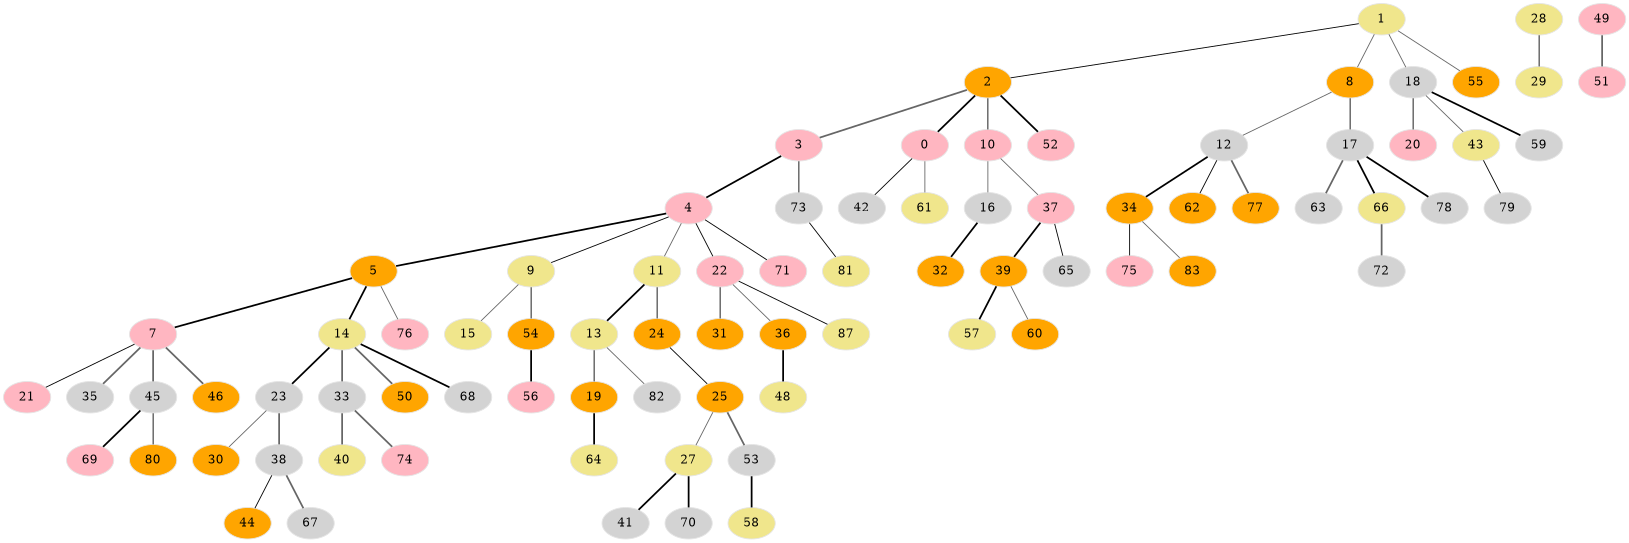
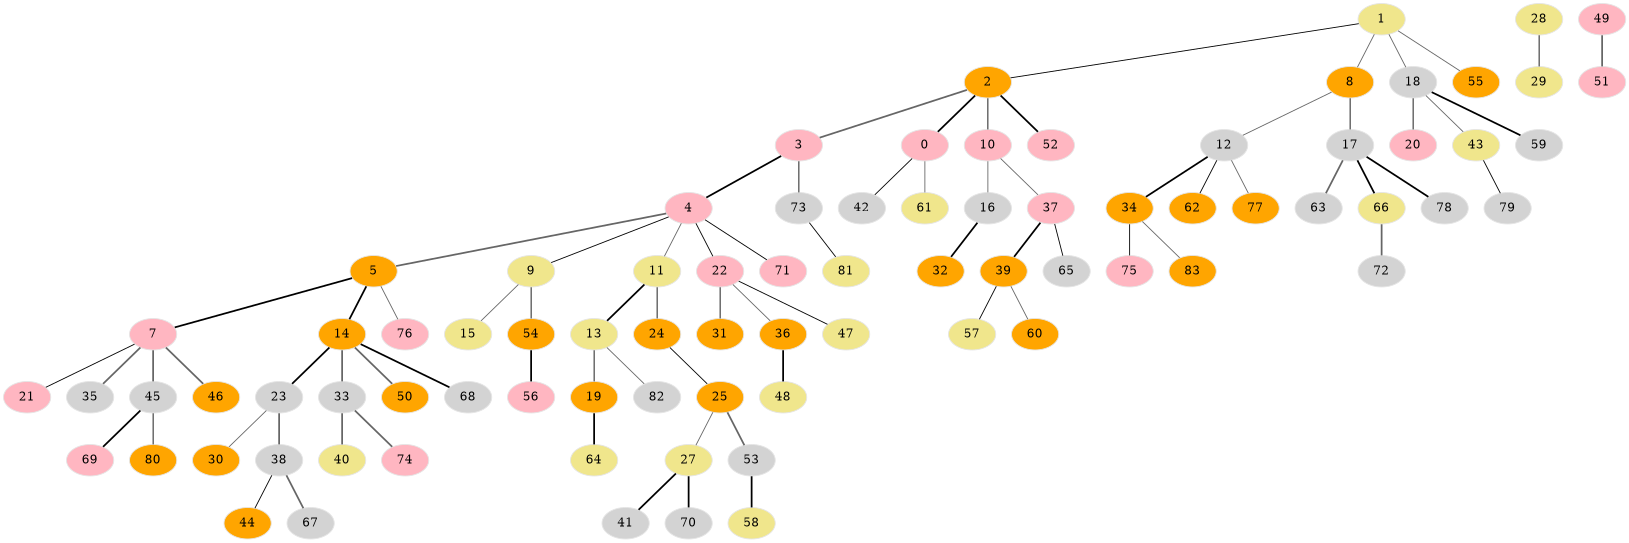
edge "12" -- "77": style bold -> solid
edge "4" -- "5": color black -> gray40
edge "39" -- "57": style bold -> solid
node "14": fillcolor khaki -> orange
node "87": label "87" -> "47"
